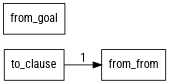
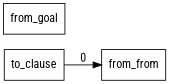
edge "to_clause" -> "from_from": label "1" -> "0"
